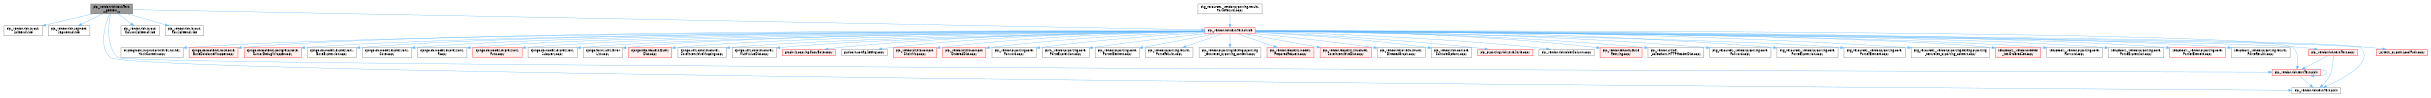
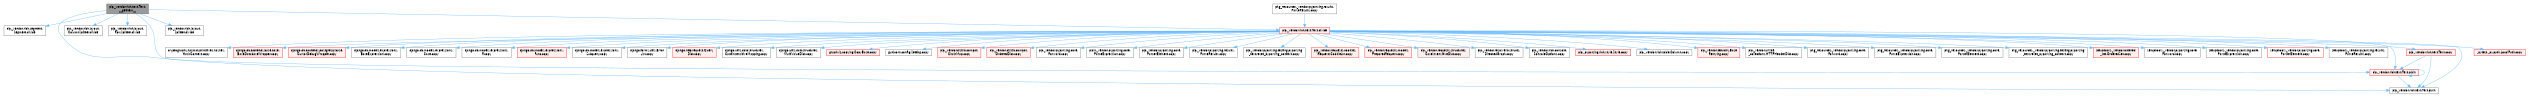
node "pip._vendor.requests.cookies. RequestsCookieJar.copy": added
node "pip._vendor.requests.structures. CaseInsensitiveDict.copy": color red -> grey40
